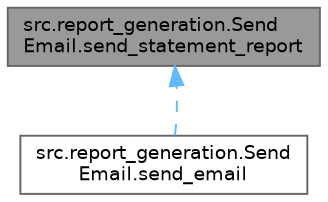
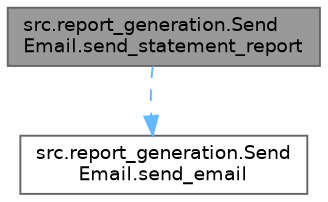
edge "src.report_generation.Send Email.send_email" -> "src.report_generation.Send Email.send_statement_report": reversed
